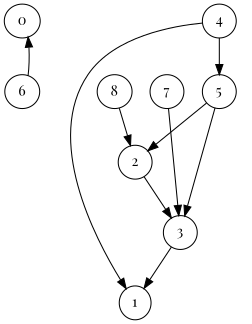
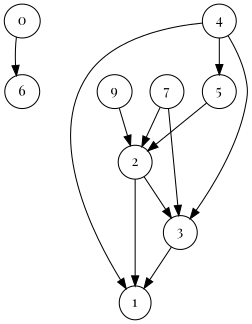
edge "6" -> "0": reversed
node "8": label "8" -> "9"
edge "7" -> "2": added
edge "5" -> "3": now "4" -> "3"
edge "2" -> "1": added
